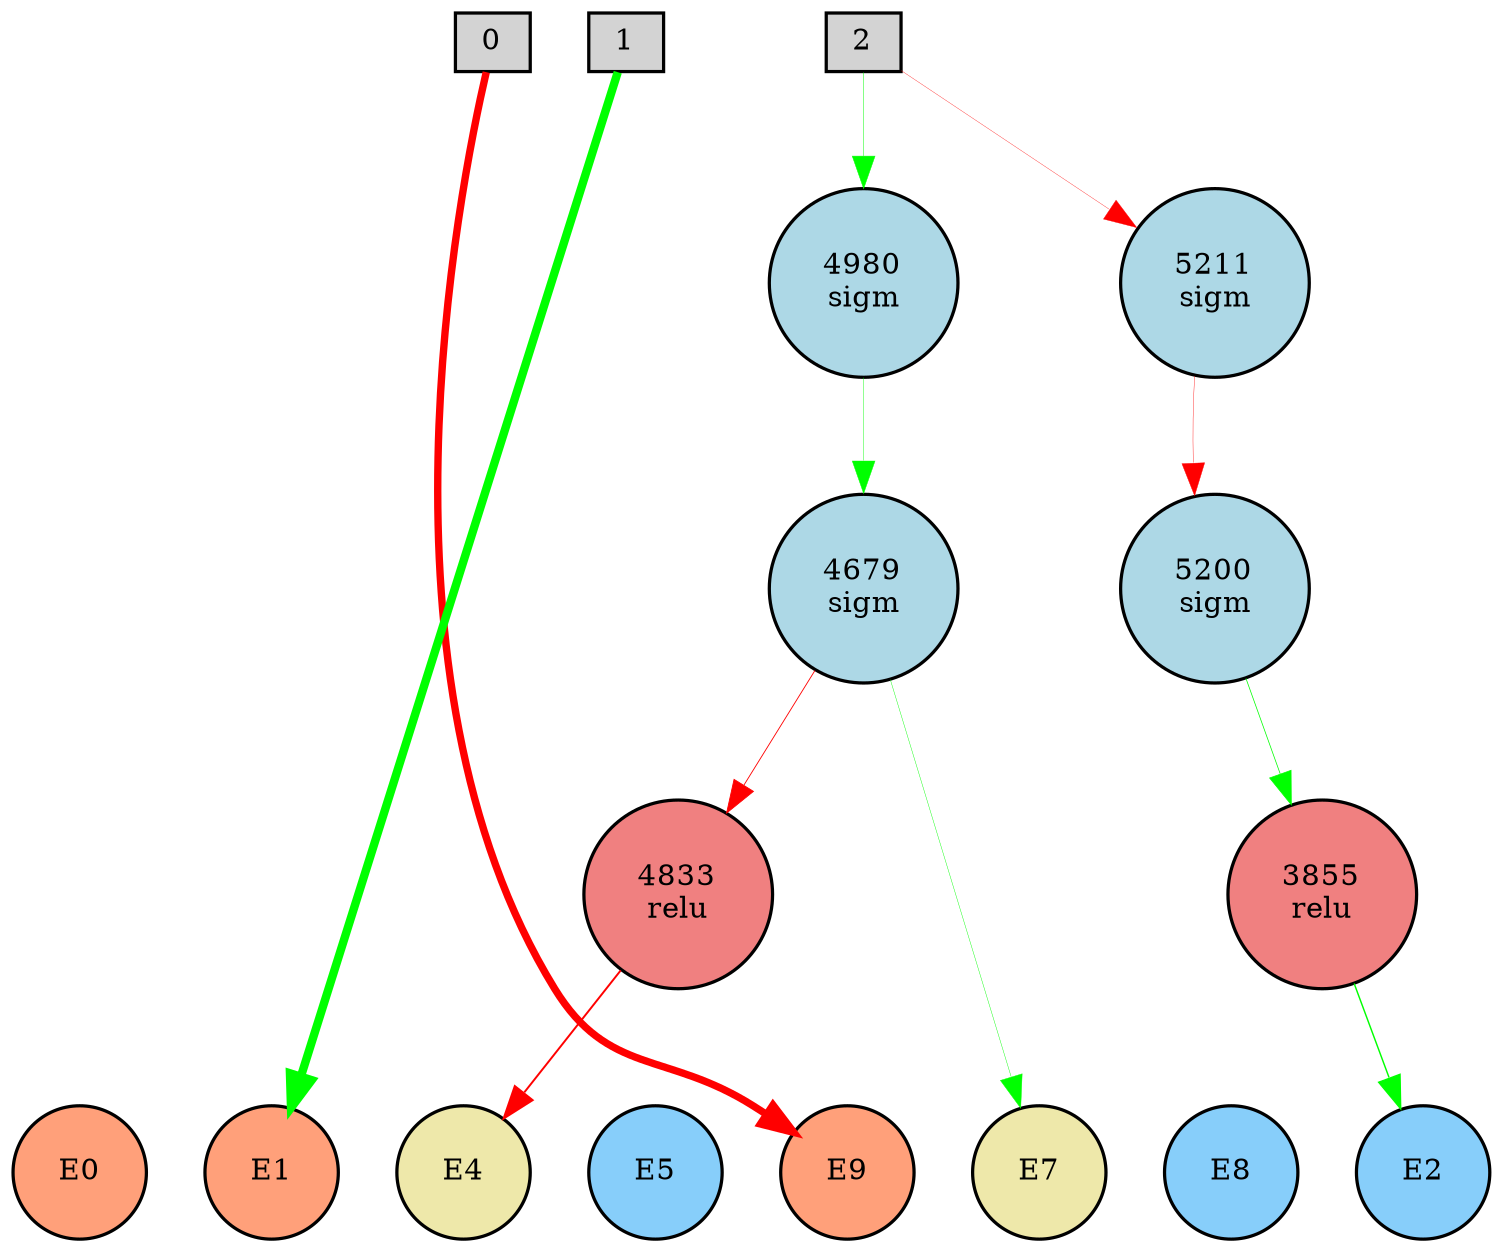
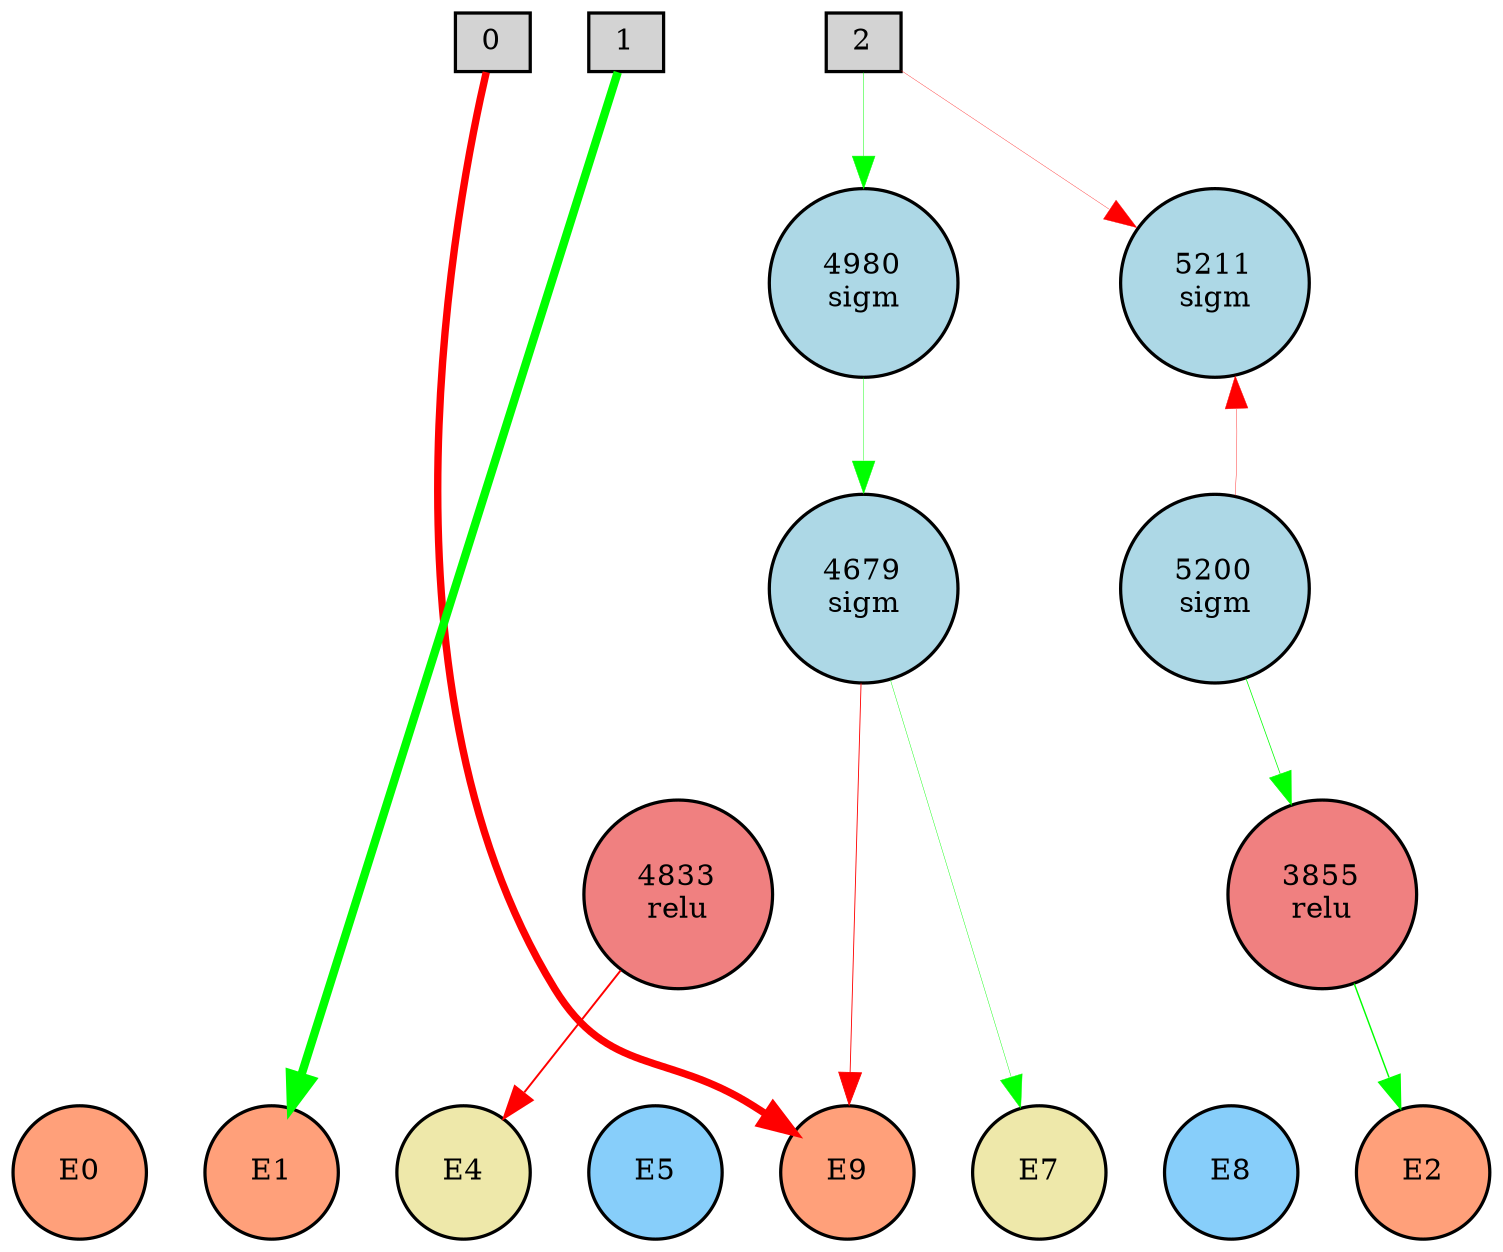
edge "5211 sigm" -> "5200 sigm": reversed
edge "4679 sigm" -> "4833 relu": now "4679 sigm" -> "E9"
node "E2": fillcolor lightskyblue -> lightsalmon
